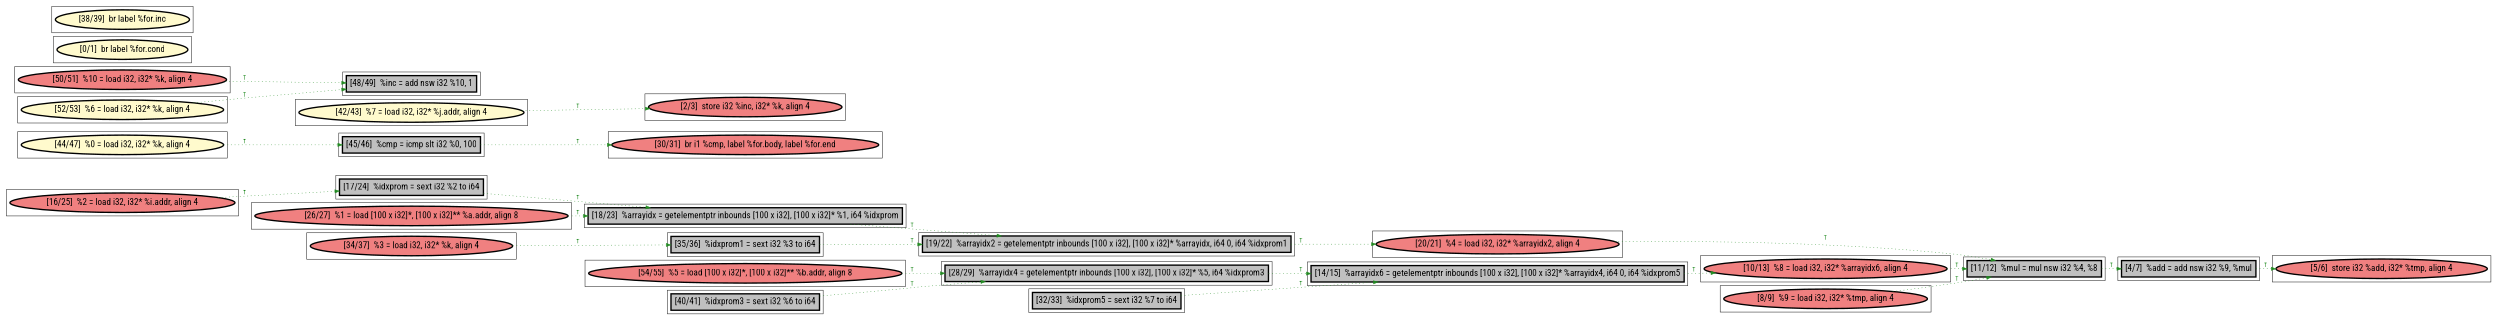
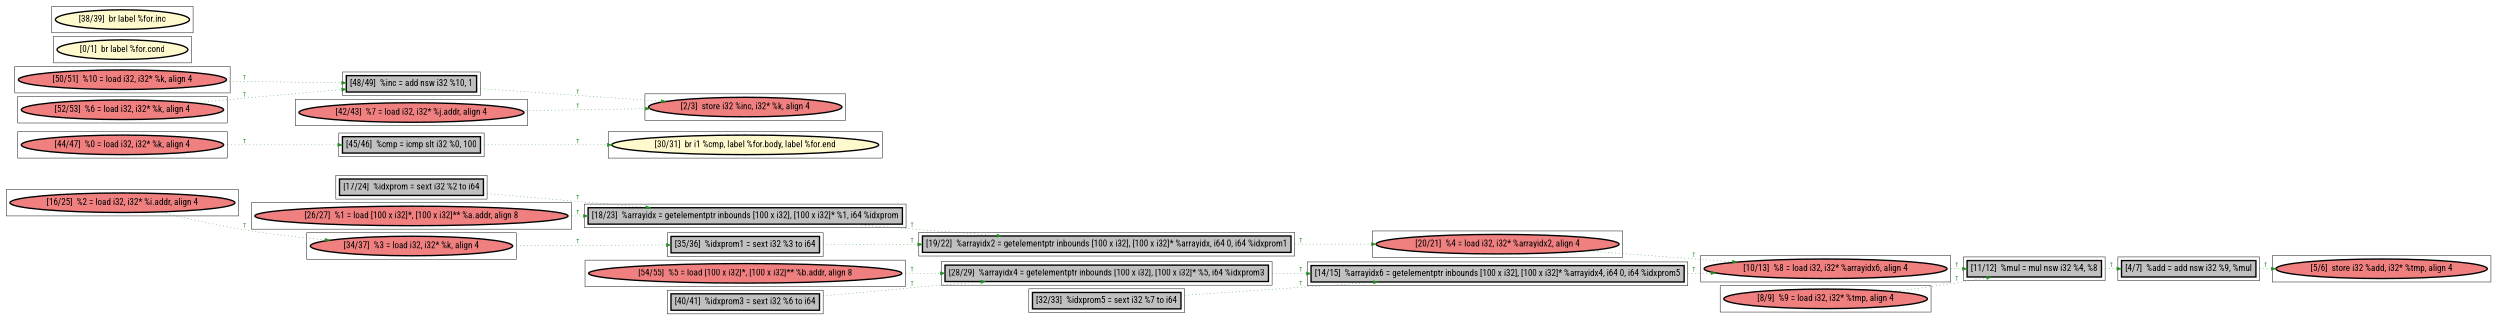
edge "[48/49]  %inc = add nsw i32 %10, 1" -> "[2/3]  store i32 %inc, i32* %k, align 4": added, label "T"
node "[52/53]  %6 = load i32, i32* %k, align 4": fillcolor lemonchiffon -> lightcoral
node "[42/43]  %7 = load i32, i32* %j.addr, align 4": fillcolor lemonchiffon -> lightcoral
node "[44/47]  %0 = load i32, i32* %k, align 4": fillcolor lemonchiffon -> lightcoral
node "[30/31]  br i1 %cmp, label %for.body, label %for.end": fillcolor lightcoral -> lemonchiffon
edge "[16/25]  %2 = load i32, i32* %i.addr, align 4" -> "[17/24]  %idxprom = sext i32 %2 to i64": now "[16/25]  %2 = load i32, i32* %i.addr, align 4" -> "[34/37]  %3 = load i32, i32* %k, align 4"
edge "[20/21]  %4 = load i32, i32* %arrayidx2, align 4" -> "[11/12]  %mul = mul nsw i32 %4, %8": now "[20/21]  %4 = load i32, i32* %arrayidx2, align 4" -> "[10/13]  %8 = load i32, i32* %arrayidx6, align 4"
